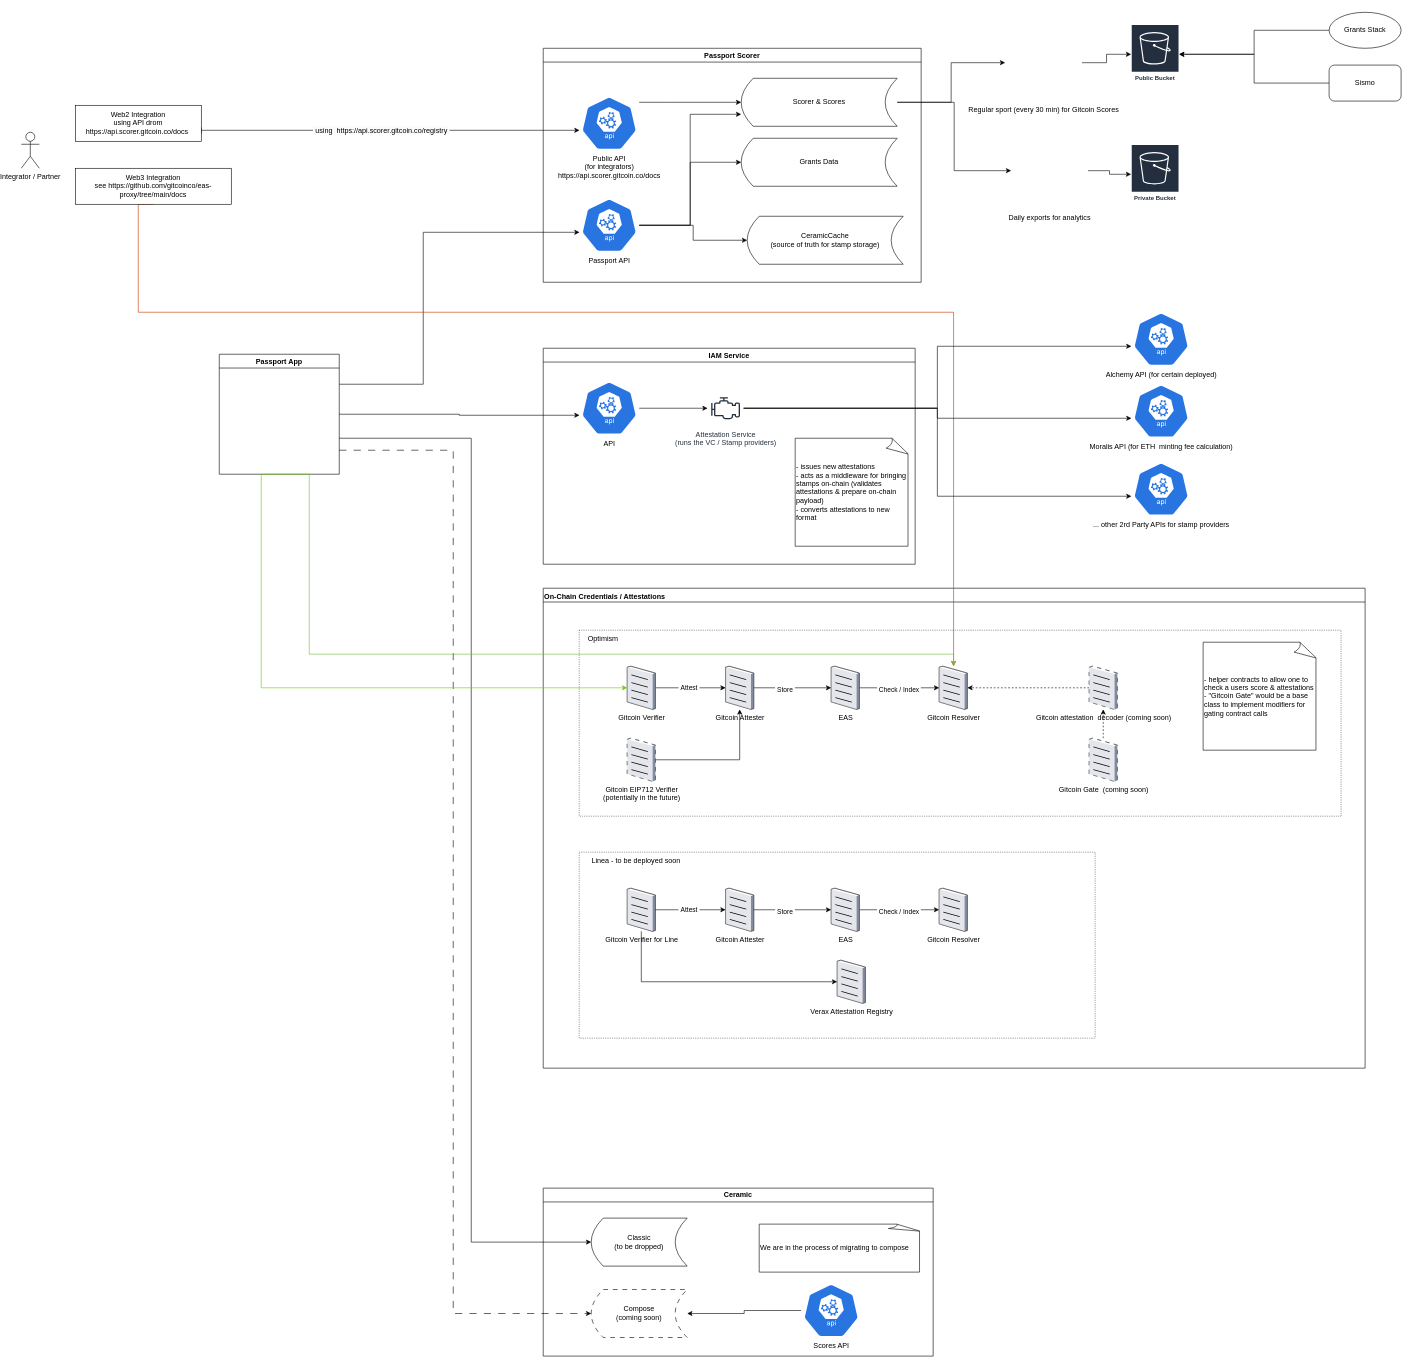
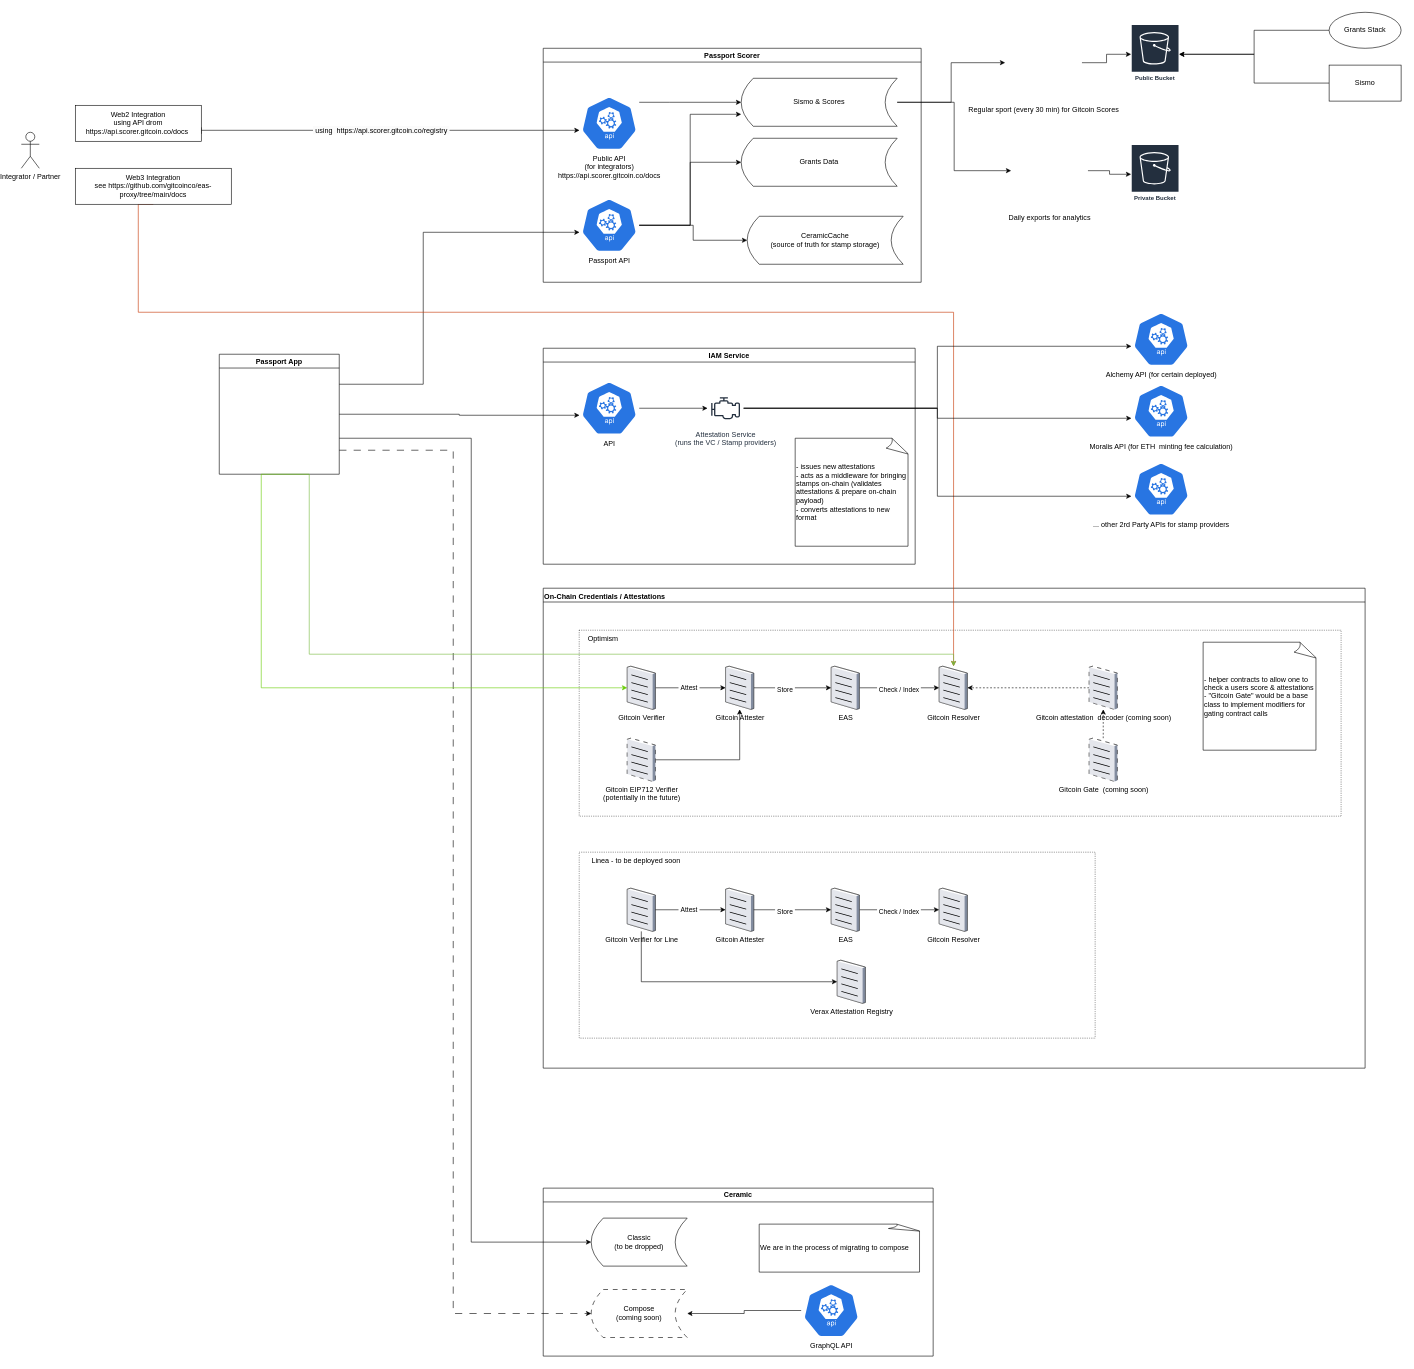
node "Sismo": shape rounded rectangle -> rectangle
node "Scorer & Scores": label "Scorer & Scores" -> "Sismo & Scores"
node "Scores API": label "Scores API" -> "GraphQL API"
